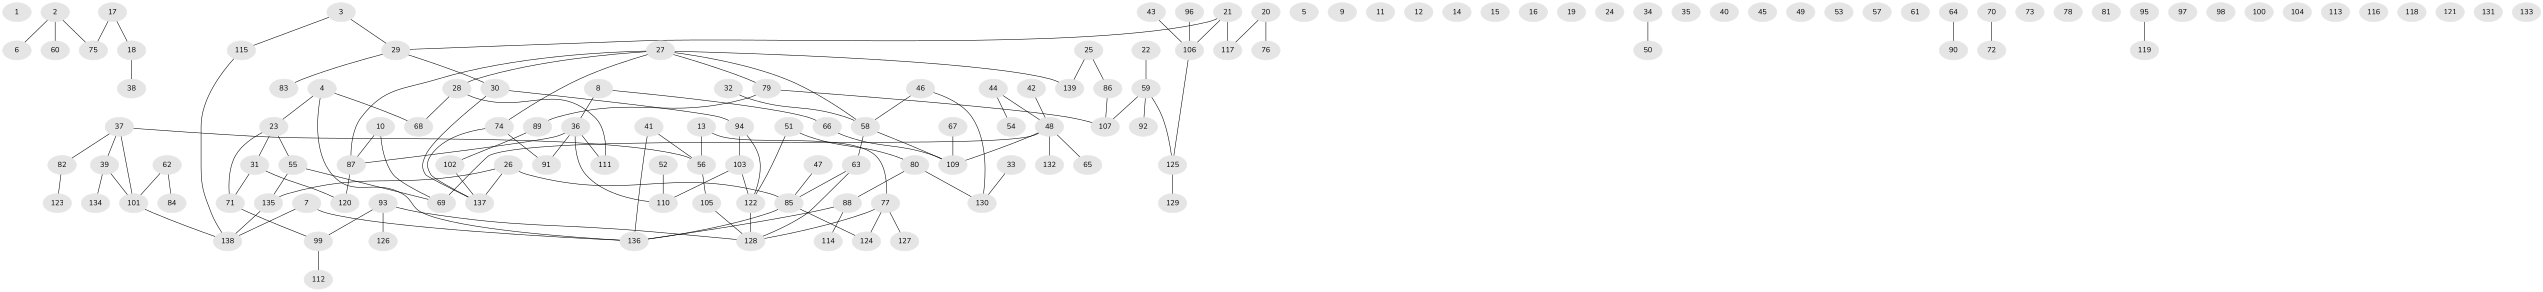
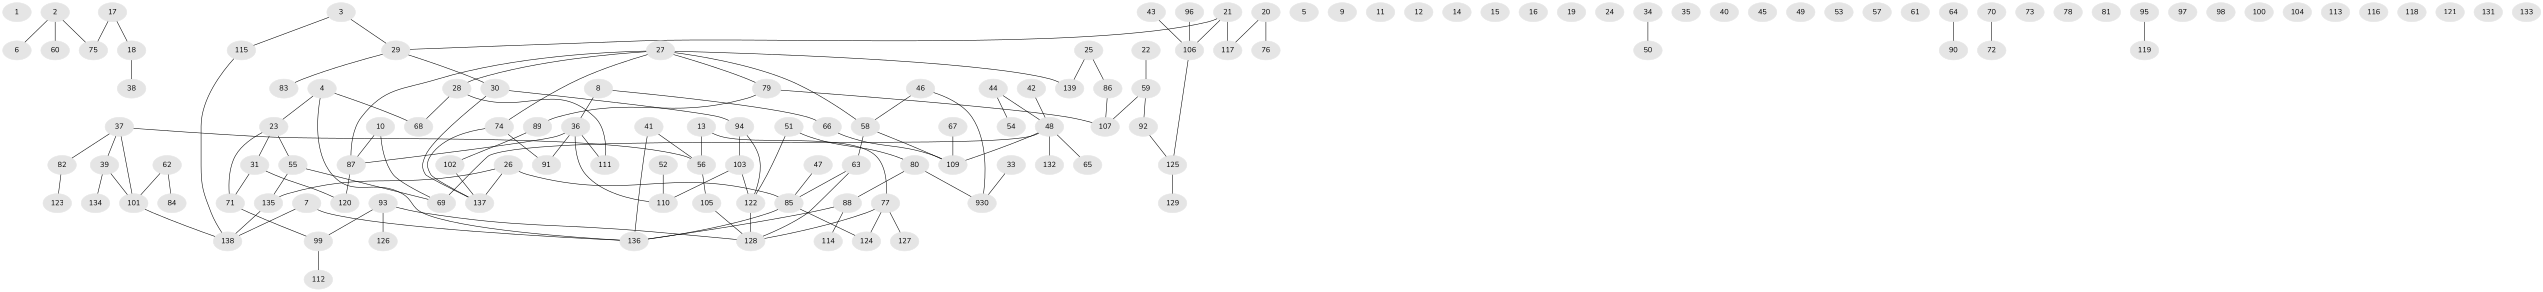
node "32": removed
edge "59" -- "125": now "92" -- "125"
node "130": label "130" -> "930"
